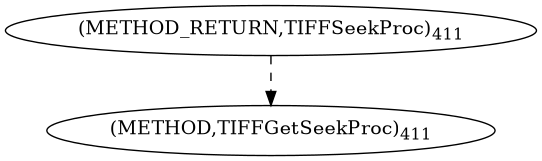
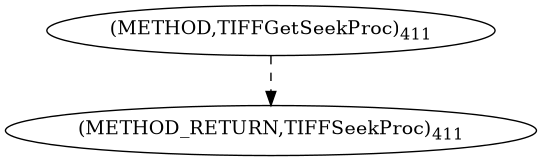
edge "(METHOD_RETURN,TIFFSeekProc)" -> "(METHOD,TIFFGetSeekProc)": reversed
